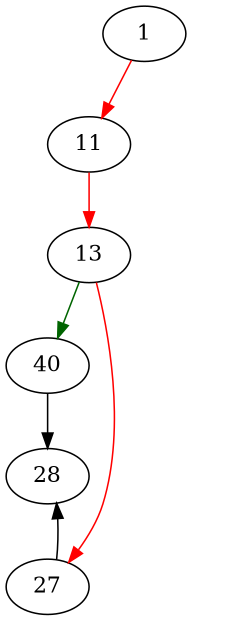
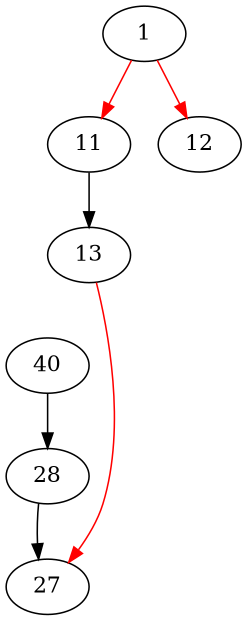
node "12": added
edge "11" -> "13": color red -> black
edge "13" -> "40": removed
edge "27" -> "28": reversed
